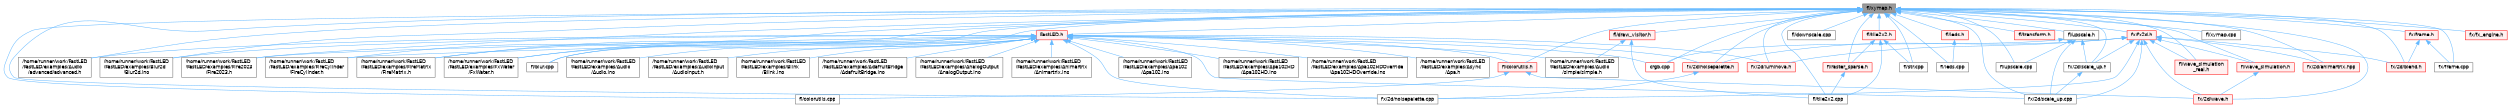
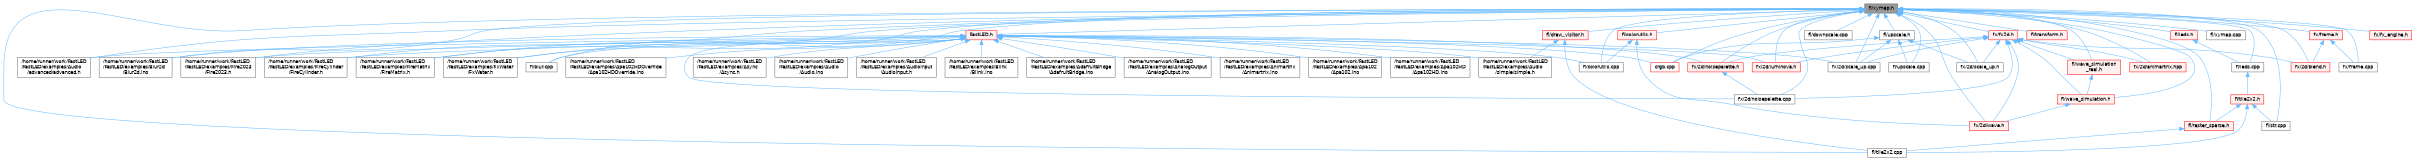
edge "fl/tile2x2.h" -> "fl/xymap.h": now "fl/tile2x2.h" -> "fl/leds.cpp"
edge "fl/colorutils.h" -> "FastLED.h": now "fl/colorutils.cpp" -> "FastLED.h"
node "/home/runner/work/FastLED /FastLED/examples/Async /Apa.h": label "/home/runner/work/FastLED /FastLED/examples/Async /Apa.h" -> "/home/runner/work/FastLED /FastLED/examples/Async /Async.h"
edge "fx/2d/scale_up.cpp" -> "fx/2d/scale_up.h": removed
edge "fl/wave_simulation.h" -> "fl/wave_simulation _real.h": added
